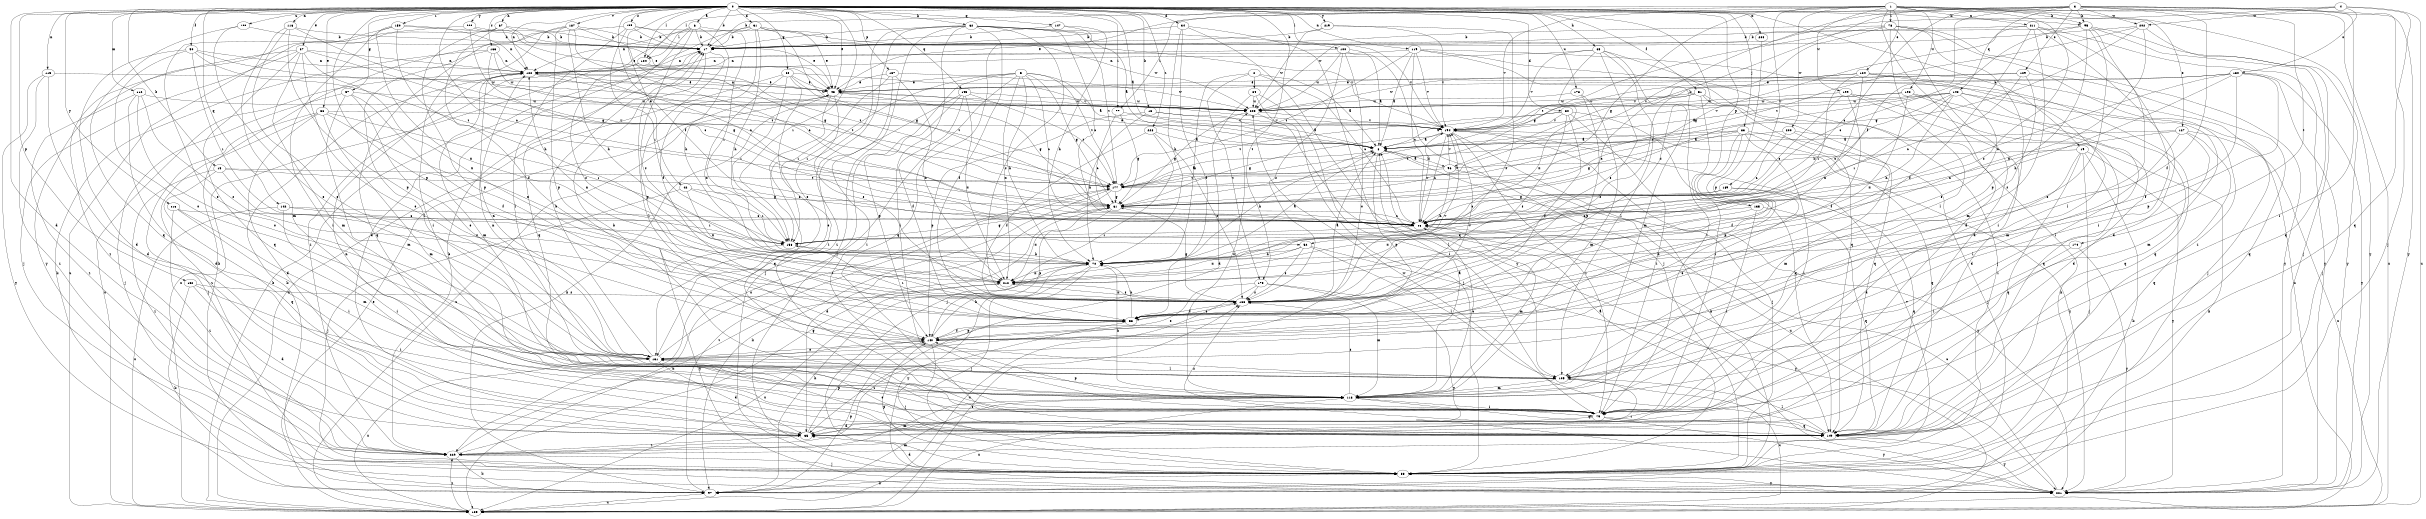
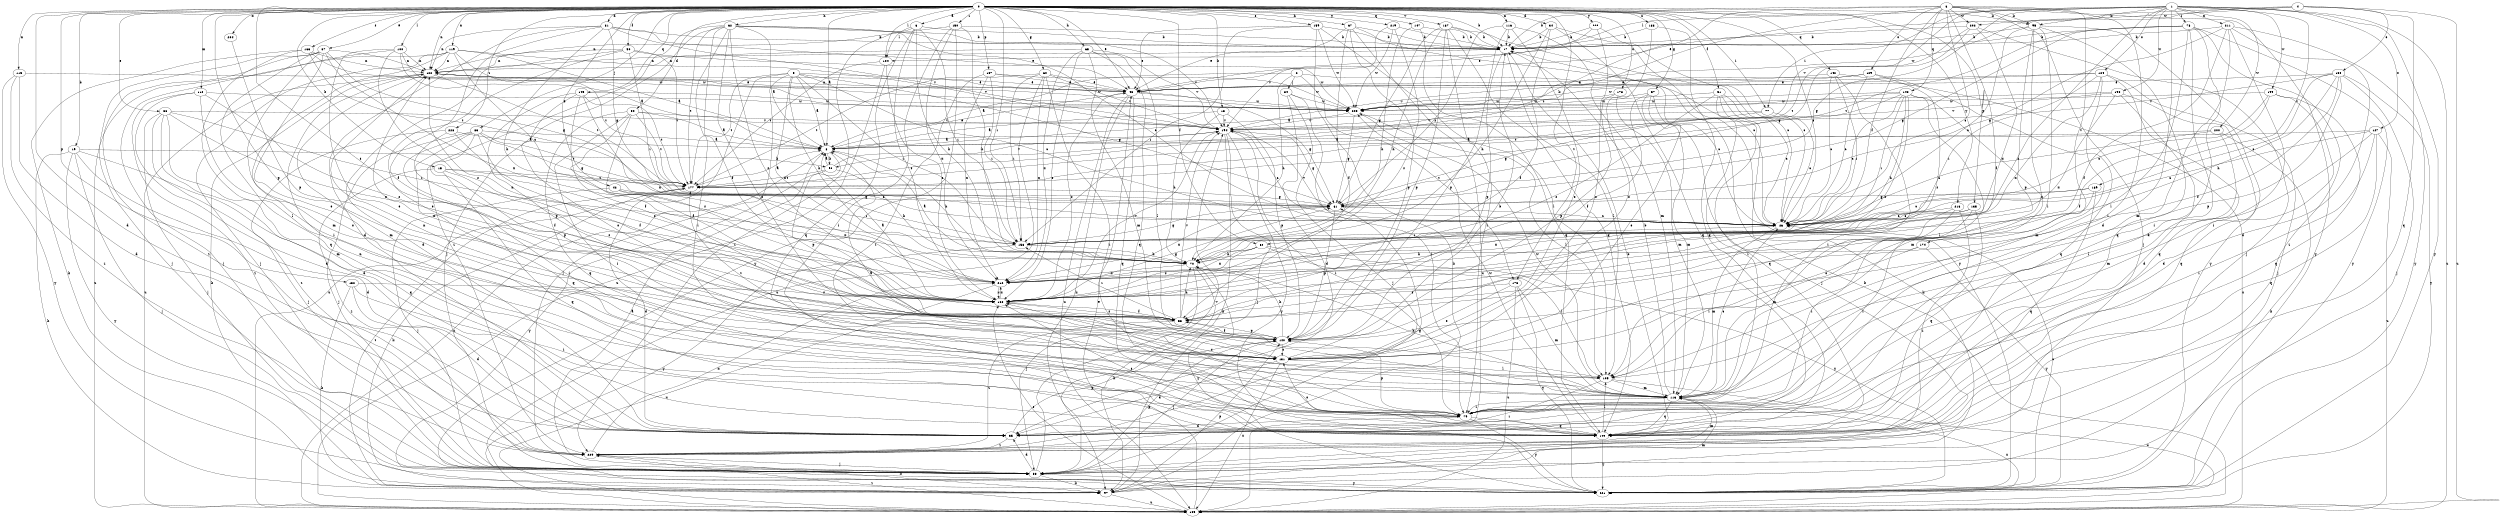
edge "142" -> "43": added, label "e"
edge "116" -> "61": label "g" -> "s"
